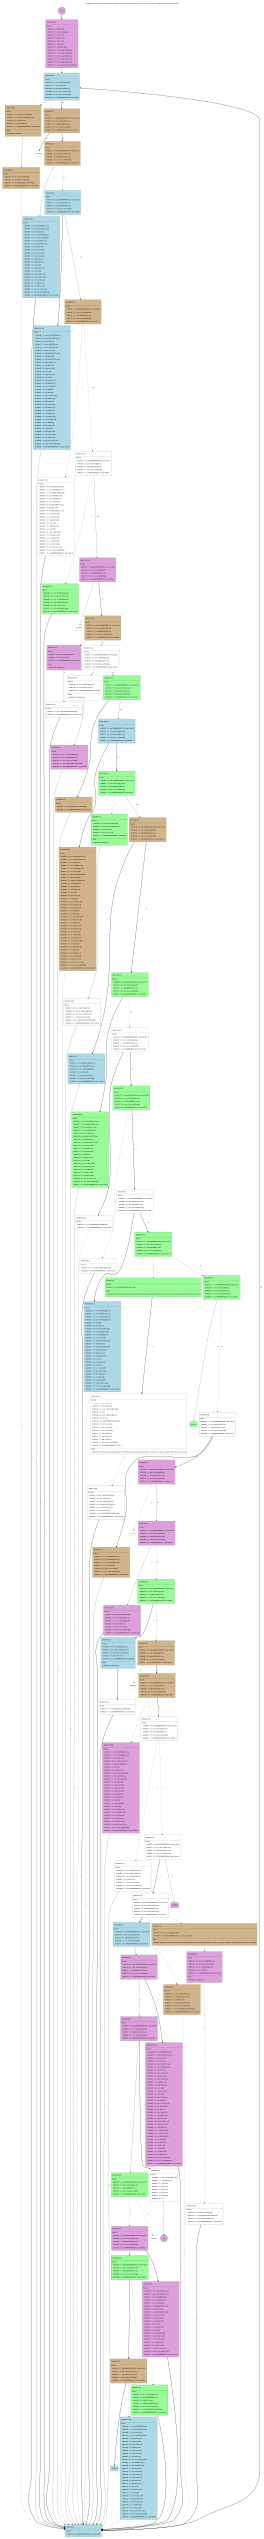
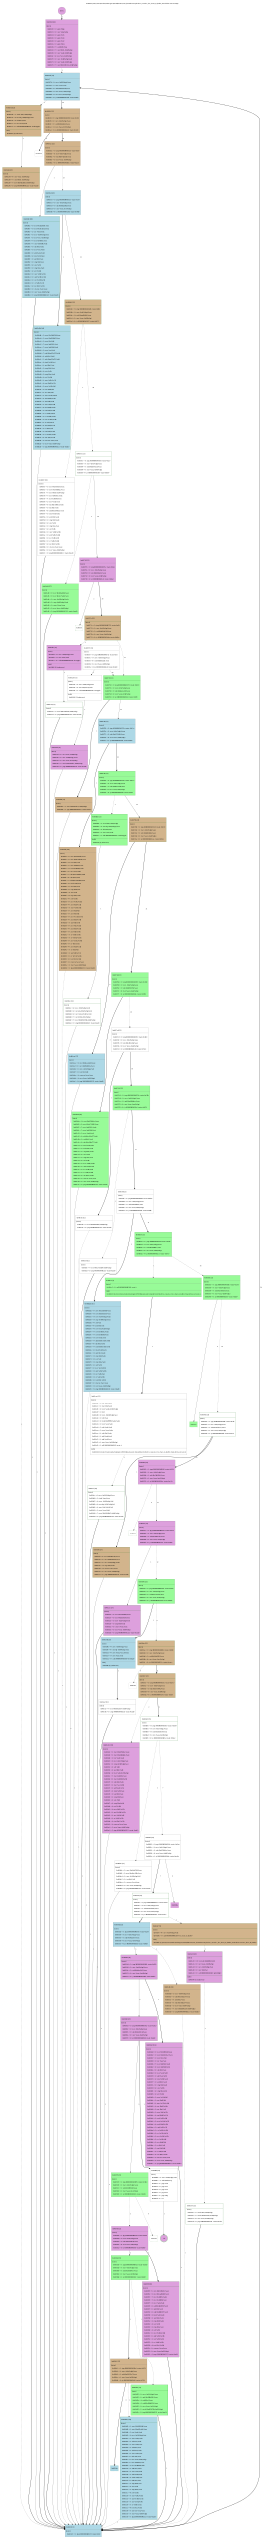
edge "0x40171e [25]" -> "0x401737 [25]": now "0x40171e [25]" -> "0x401750 [25]"
